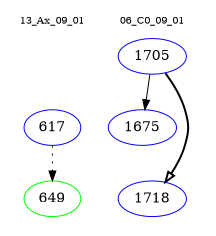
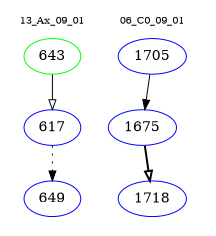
node "643": added
edge "1705" -> "1718": now "1675" -> "1718"
node "649": color green -> blue
